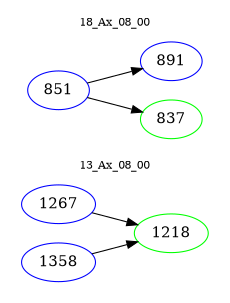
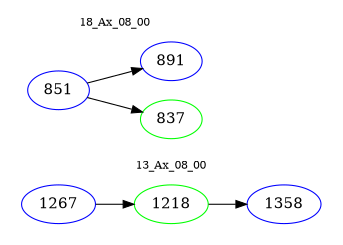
edge "1358" -> "1218": reversed
